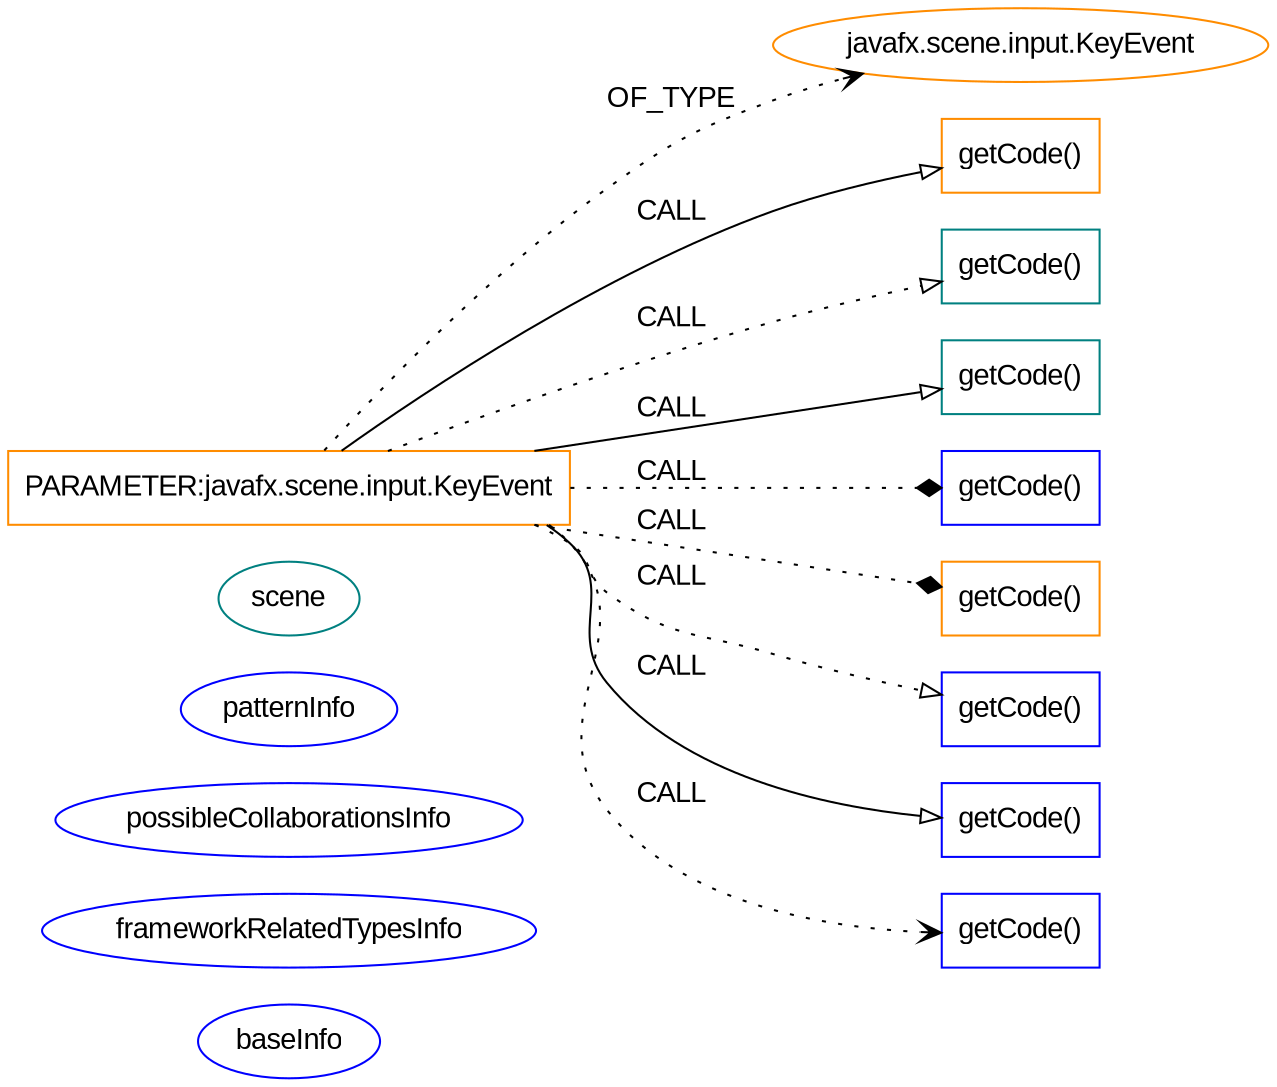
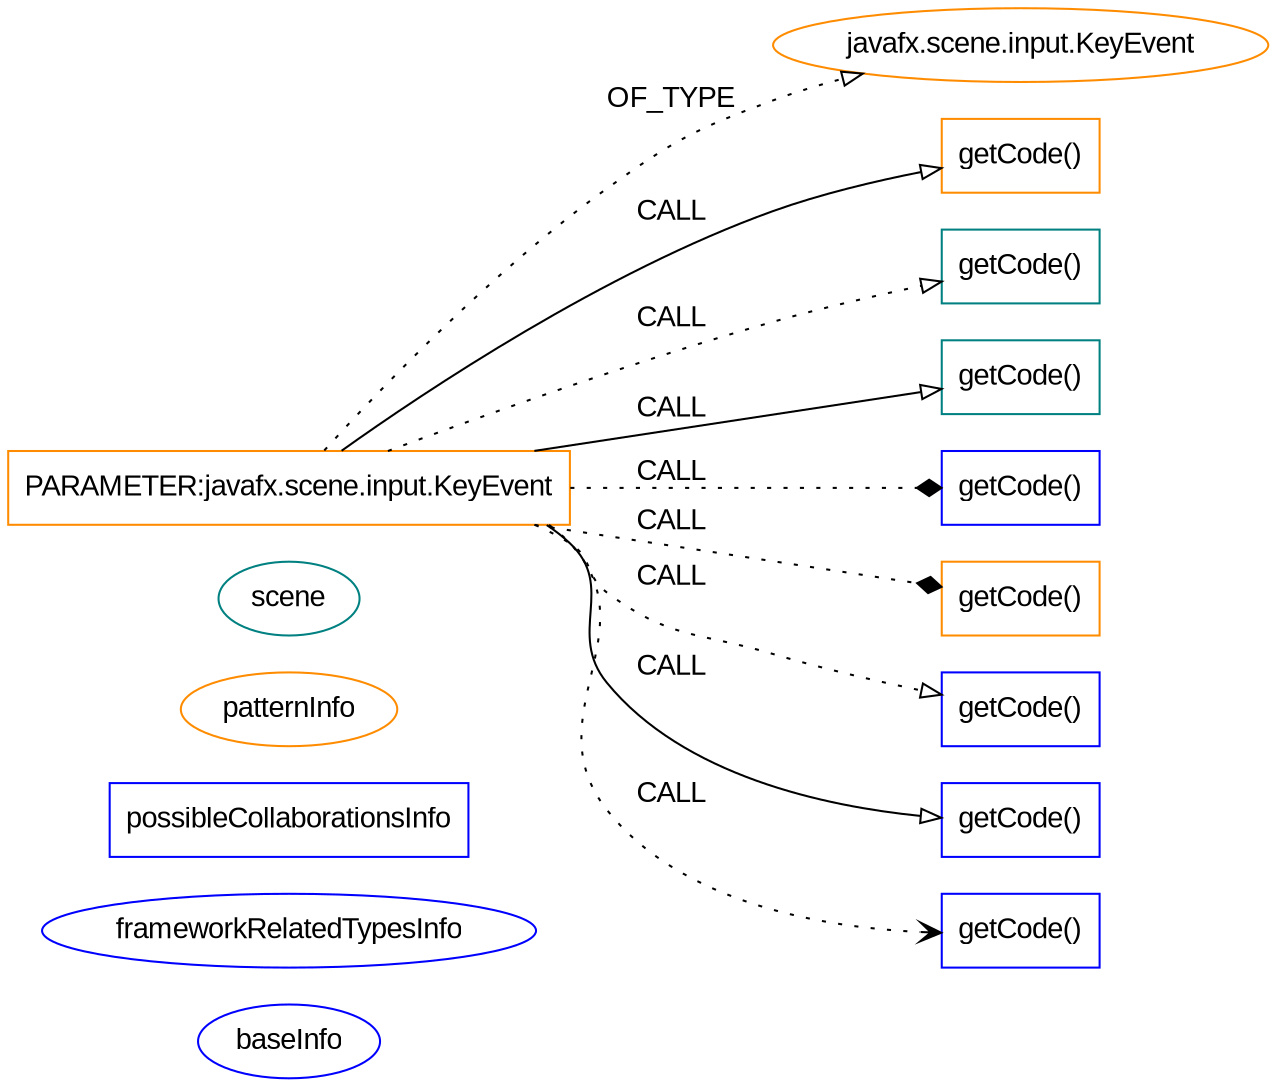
edge "PARAMETER:javafx.scene.input.KeyEvent" -> "javafx.scene.input.KeyEvent": arrowhead vee -> onormal
node "patternInfo": color blue -> darkorange
node "possibleCollaborationsInfo": shape ellipse -> box
